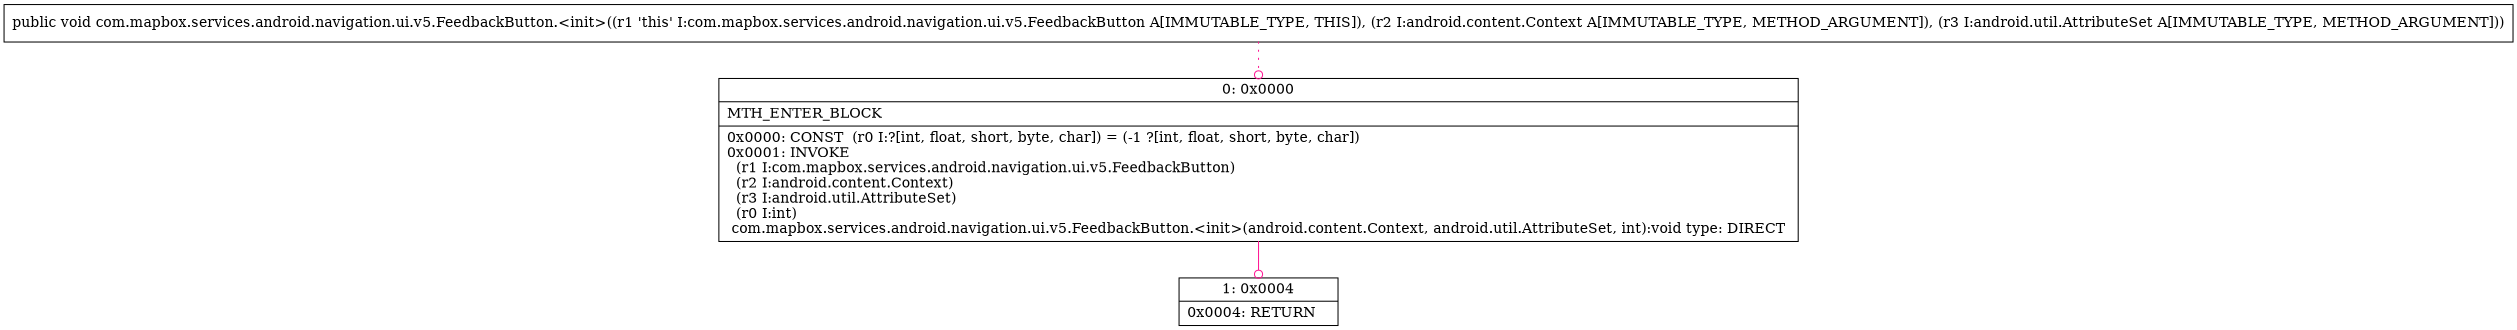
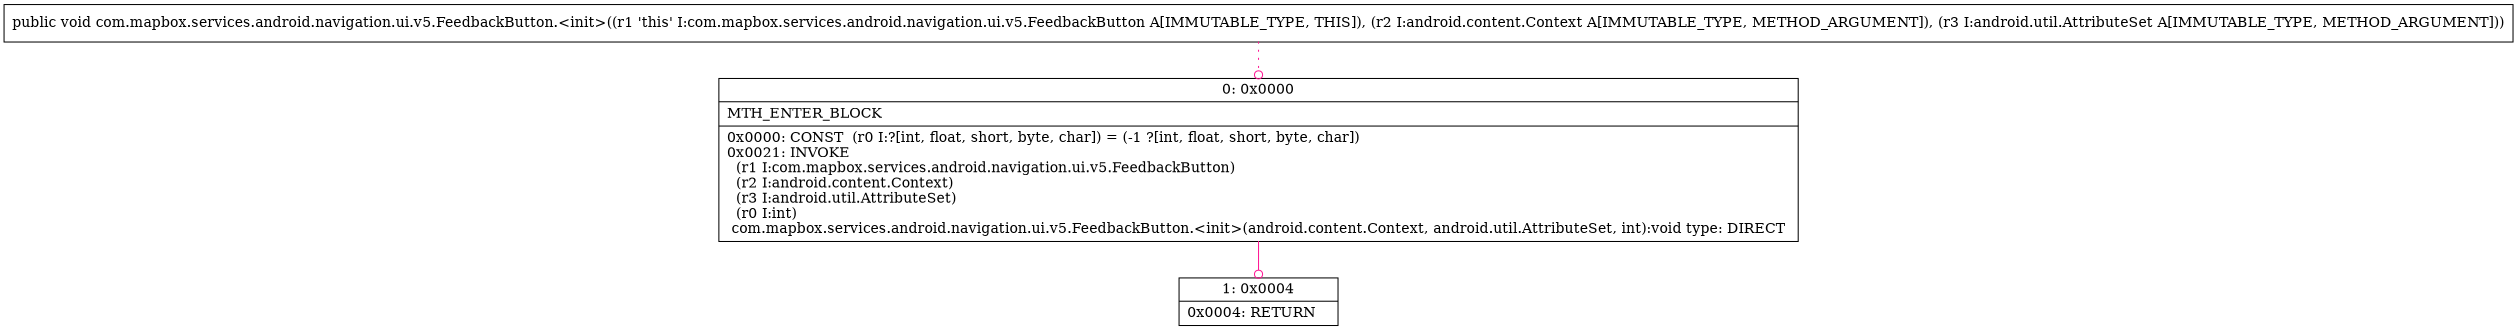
node "0: 0x0000": text "0x0001: INVOKE" -> "0x0021: INVOKE"
